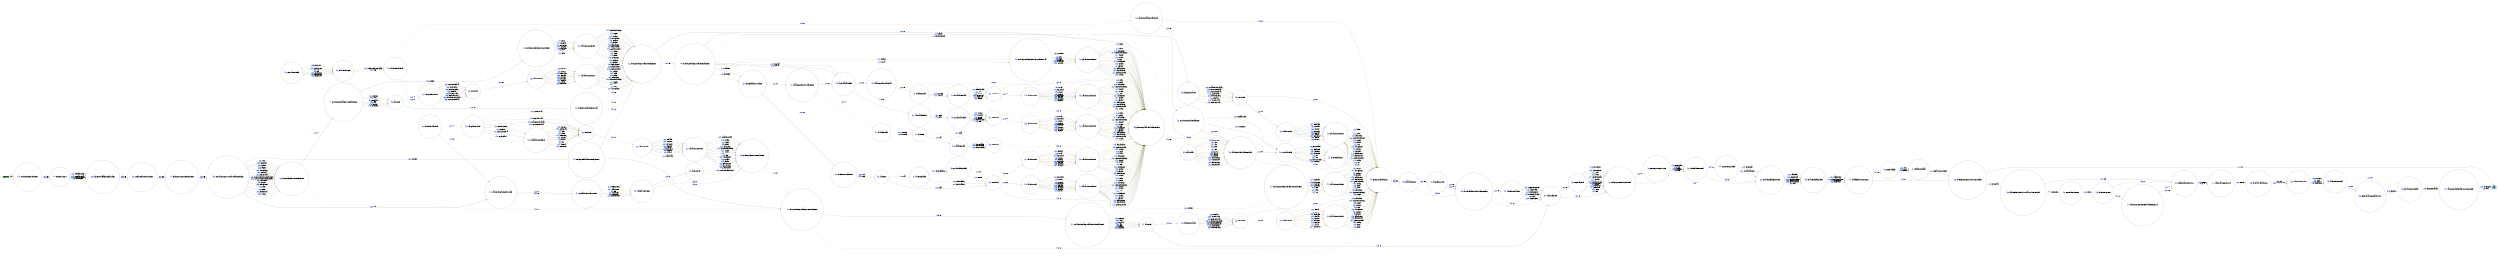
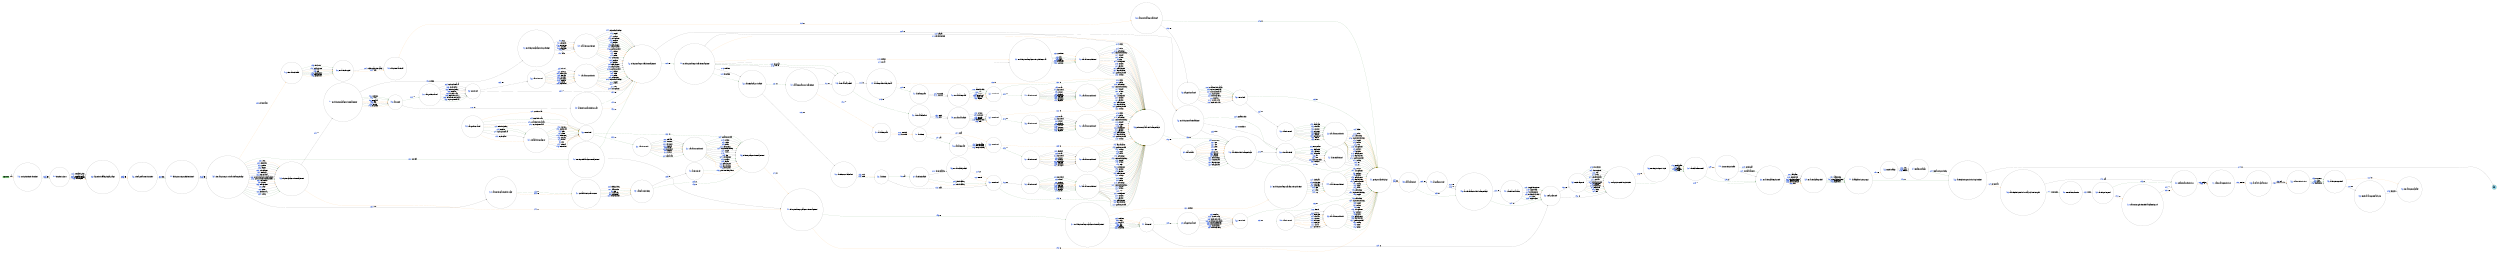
node "44849": text "Was an attempt made to breach the wall?" -> "Was an attempt made to breach police wall?"
edge "44589" -> "44681": added, label "180546 No"
edge "44594" -> "44163": added, label "180573 Cell (enter location)"
node "45006": removed
edge "44528" -> "44935": added, label "180337 No"
edge "44327" -> "44617": now "44592" -> "44617"
node "44674": removed
